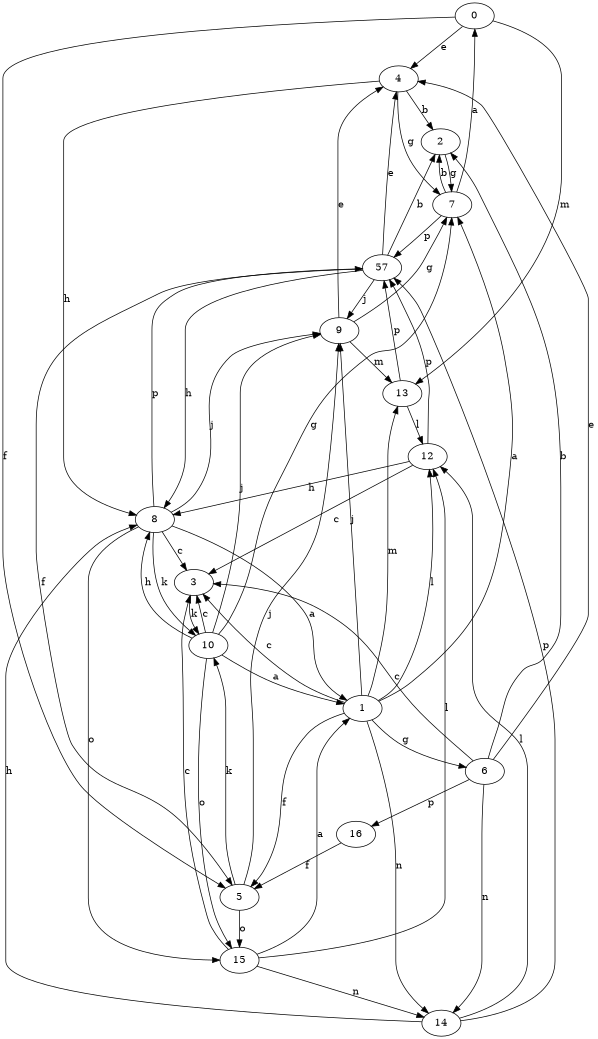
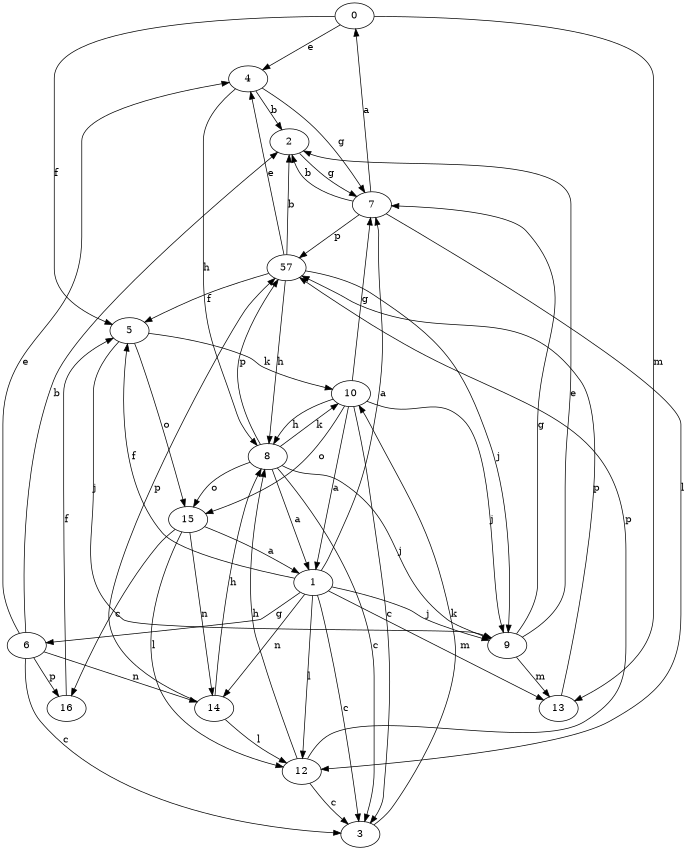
edge "9" -> "4": now "9" -> "2"
edge "13" -> "12": now "7" -> "12"
edge "15" -> "3": now "15" -> "16"
